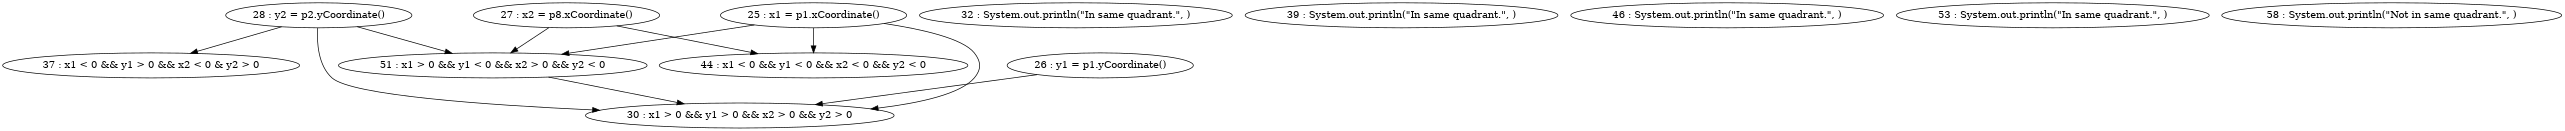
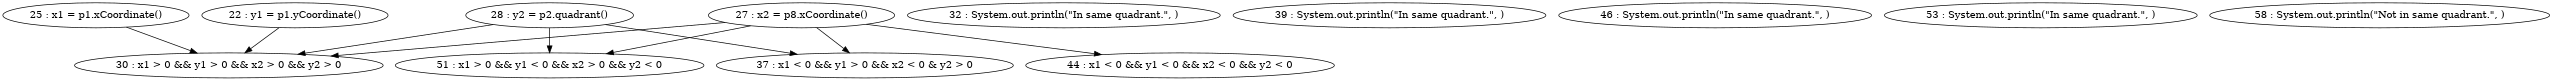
node "28 : y2 = p2.yCoordinate()": label "28 : y2 = p2.yCoordinate()" -> "28 : y2 = p2.quadrant()"
edge "25 : x1 = p1.xCoordinate()" -> "44 : x1 < 0 && y1 < 0 && x2 < 0 && y2 < 0": removed
edge "27 : x2 = p8.xCoordinate()" -> "37 : x1 < 0 && y1 > 0 && x2 < 0 & y2 > 0": added
edge "25 : x1 = p1.xCoordinate()" -> "51 : x1 > 0 && y1 < 0 && x2 > 0 && y2 < 0": removed
node "26 : y1 = p1.yCoordinate()": label "26 : y1 = p1.yCoordinate()" -> "22 : y1 = p1.yCoordinate()"
edge "51 : x1 > 0 && y1 < 0 && x2 > 0 && y2 < 0" -> "30 : x1 > 0 && y1 > 0 && x2 > 0 && y2 > 0": now "27 : x2 = p8.xCoordinate()" -> "30 : x1 > 0 && y1 > 0 && x2 > 0 && y2 > 0"
